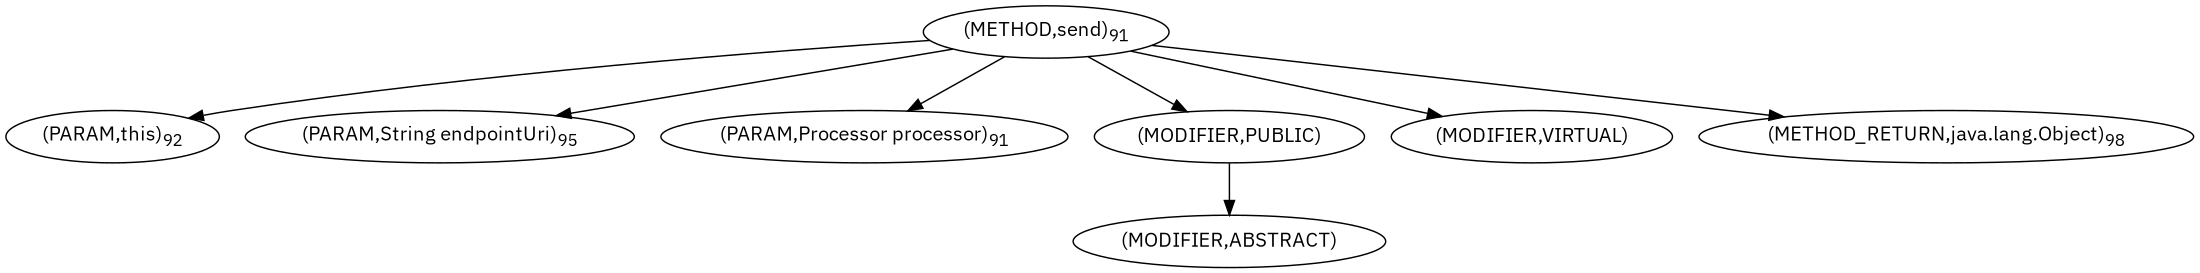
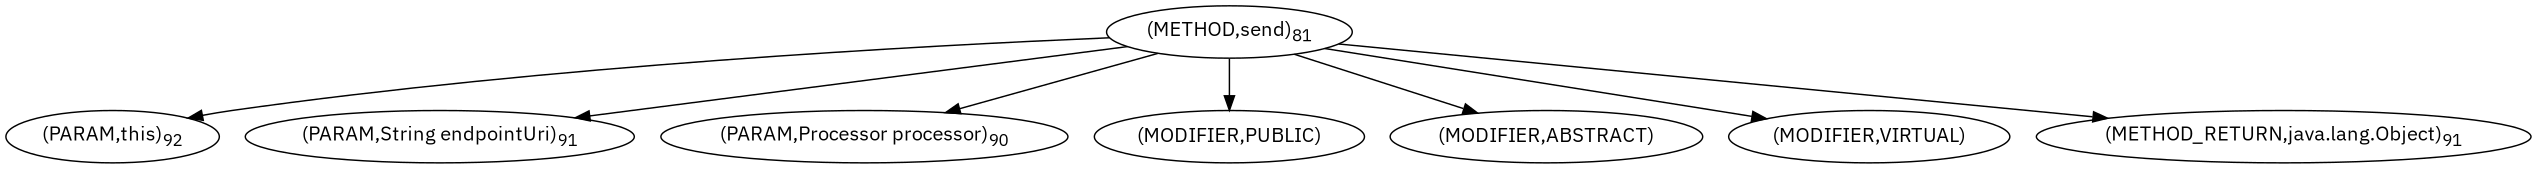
node "(METHOD,send)": text "91" -> "81"
node "(PARAM,String endpointUri)": text "95" -> "91"
node "(PARAM,Processor processor)": text "91" -> "90"
node "(METHOD_RETURN,java.lang.Object)": text "98" -> "91"
edge "(MODIFIER,PUBLIC)" -> "(MODIFIER,ABSTRACT)": now "(METHOD,send)" -> "(MODIFIER,ABSTRACT)"
